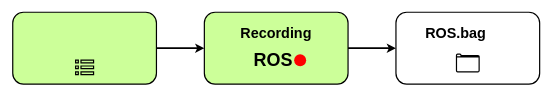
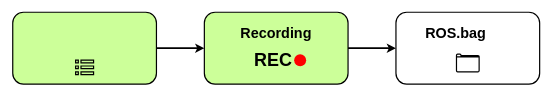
node "ROS": label "ROS" -> "REC"
